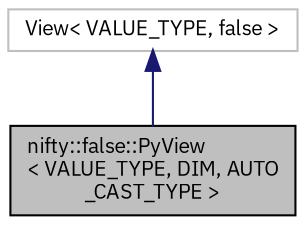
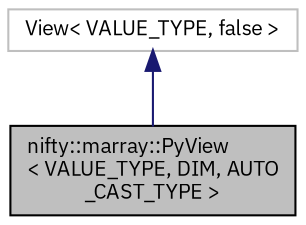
node "nifty::false::PyView < VALUE_TYPE, DIM, AUTO _CAST_TYPE >": label "nifty::false::PyView < VALUE_TYPE, DIM, AUTO _CAST_TYPE >" -> "nifty::marray::PyView < VALUE_TYPE, DIM, AUTO _CAST_TYPE >"
